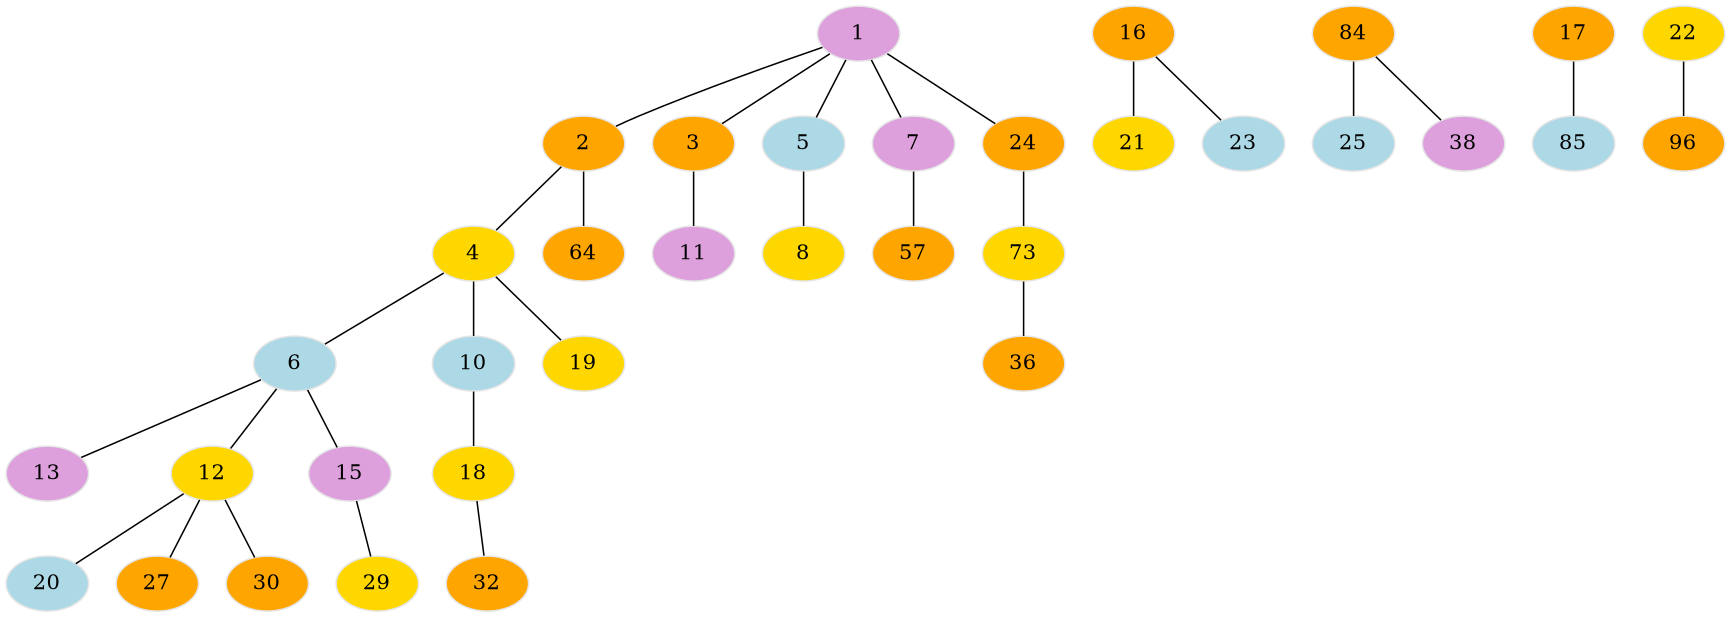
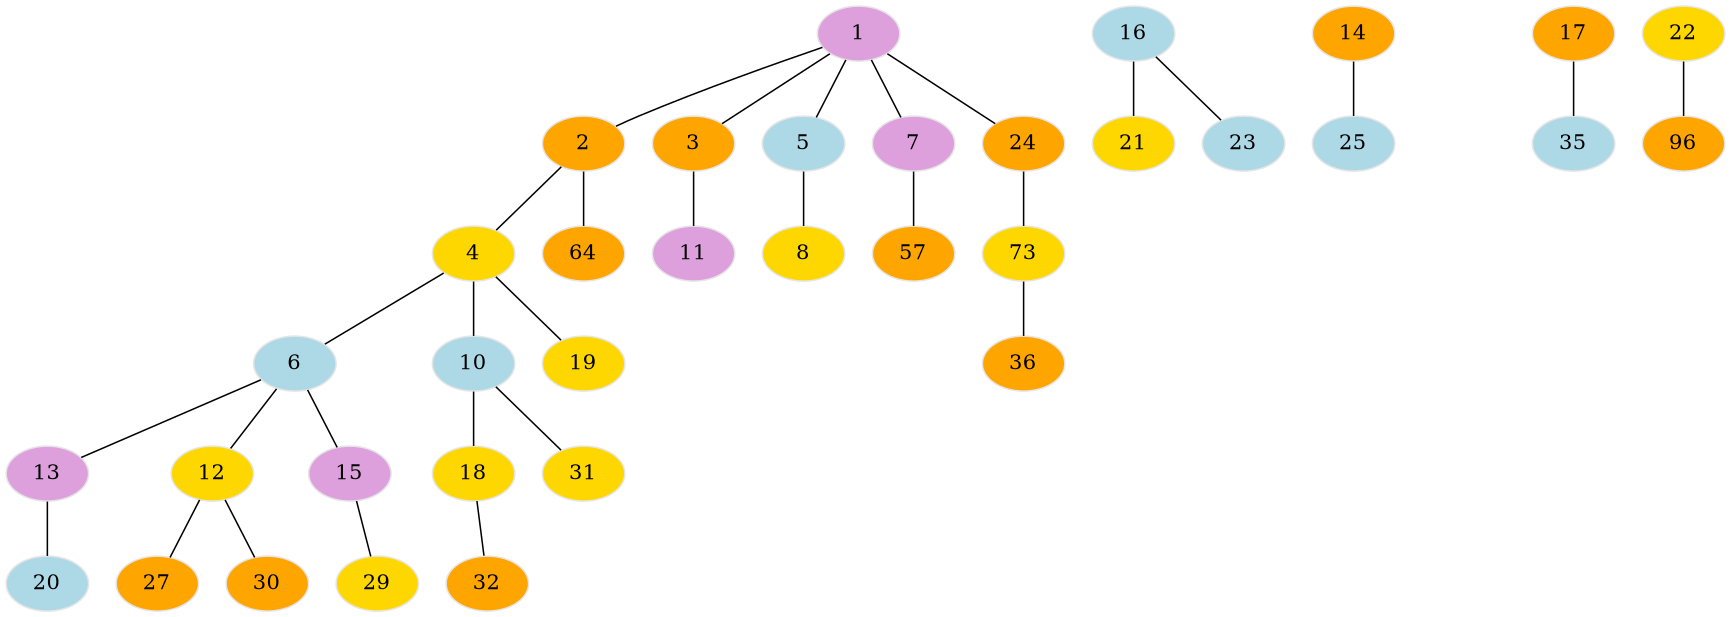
node "16": fillcolor orange -> lightblue
node "84": label "84" -> "14"
node "38": removed
node "85": label "85" -> "35"
node "31": added
edge "12" -- "20": now "13" -- "20"
